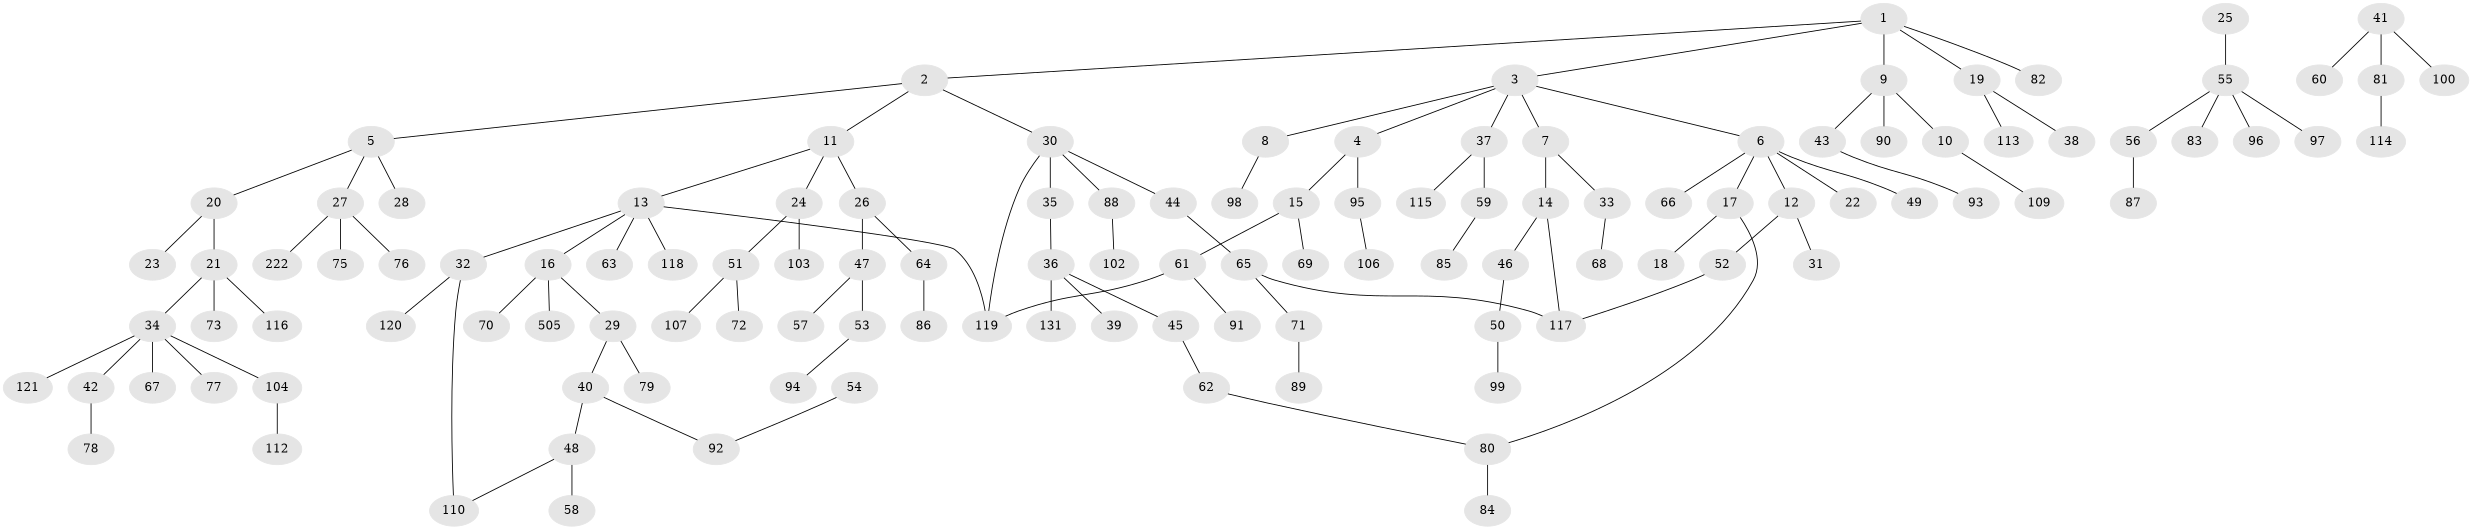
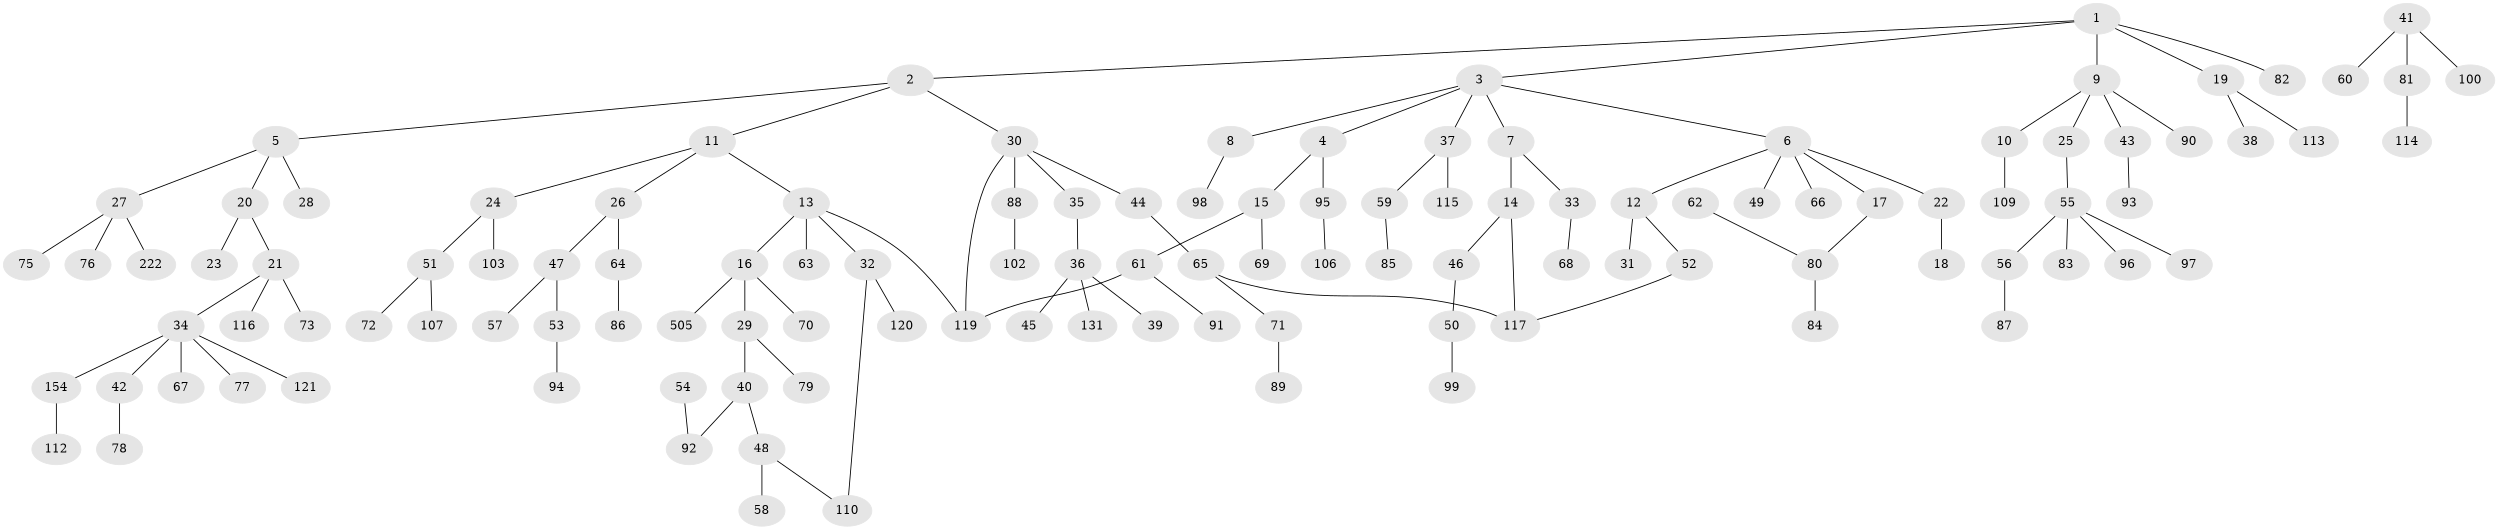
edge "9" -- "25": added
edge "17" -- "18": now "22" -- "18"
node "118": removed
edge "45" -- "62": removed
node "104": label "104" -> "154"
